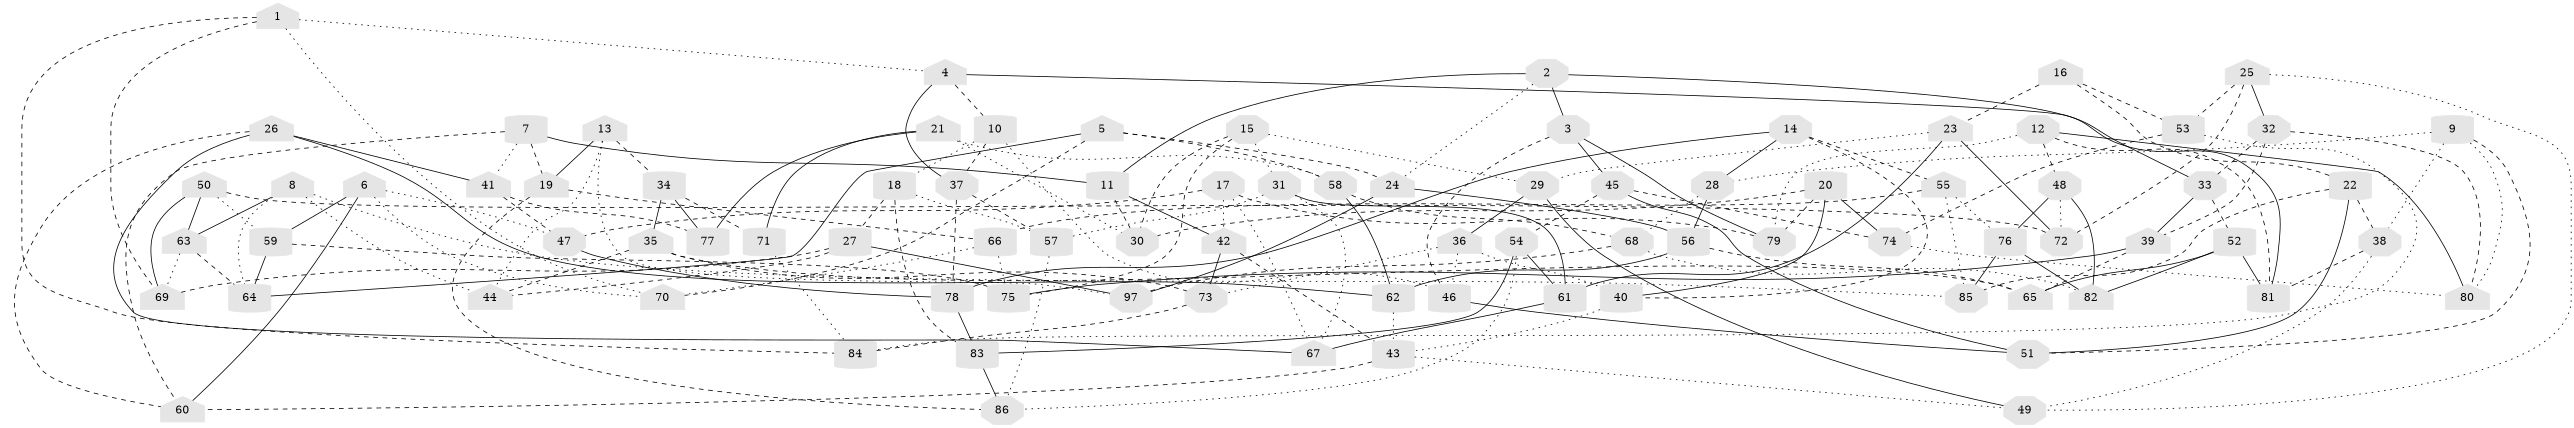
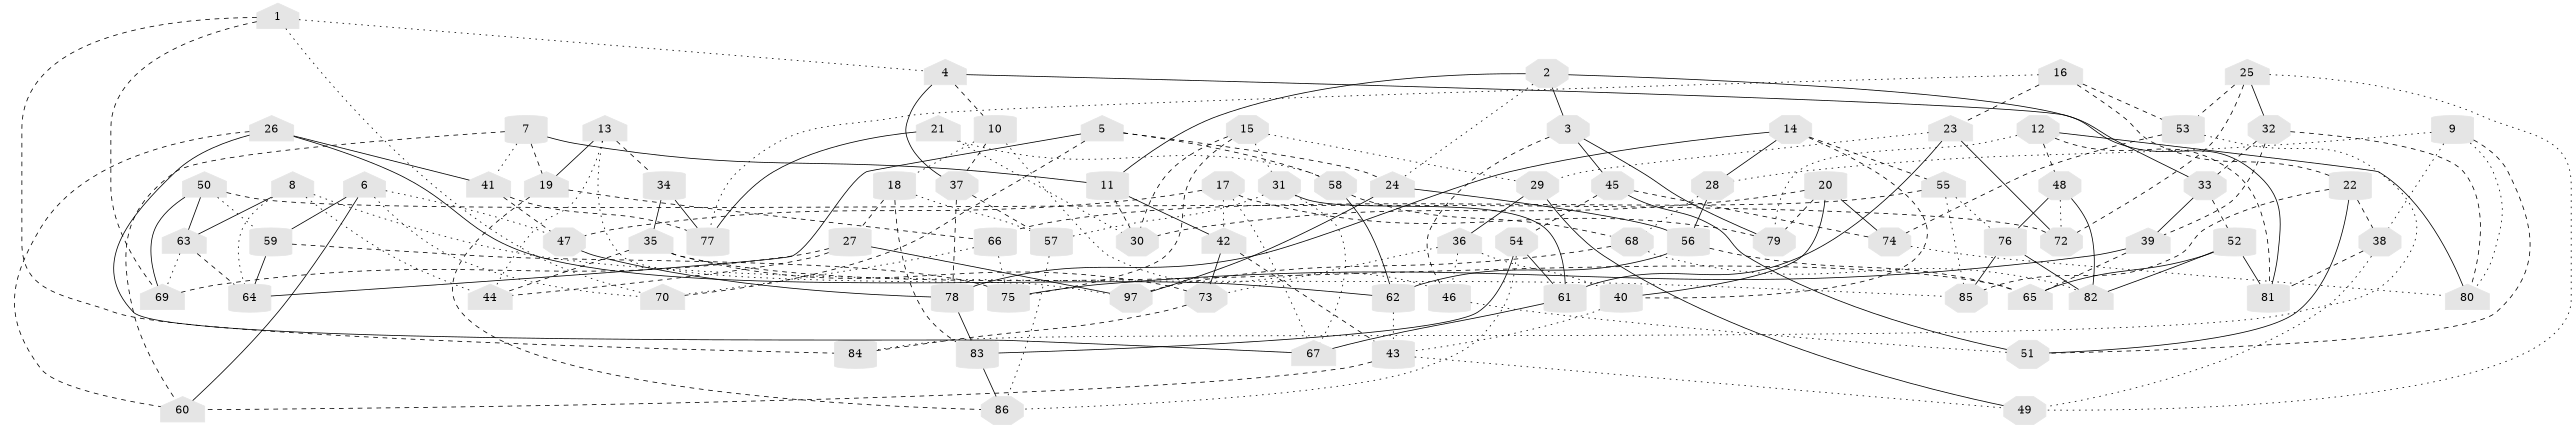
edge "16" -- "77": added
node "71": removed
edge "46" -- "51": style solid -> dotted
